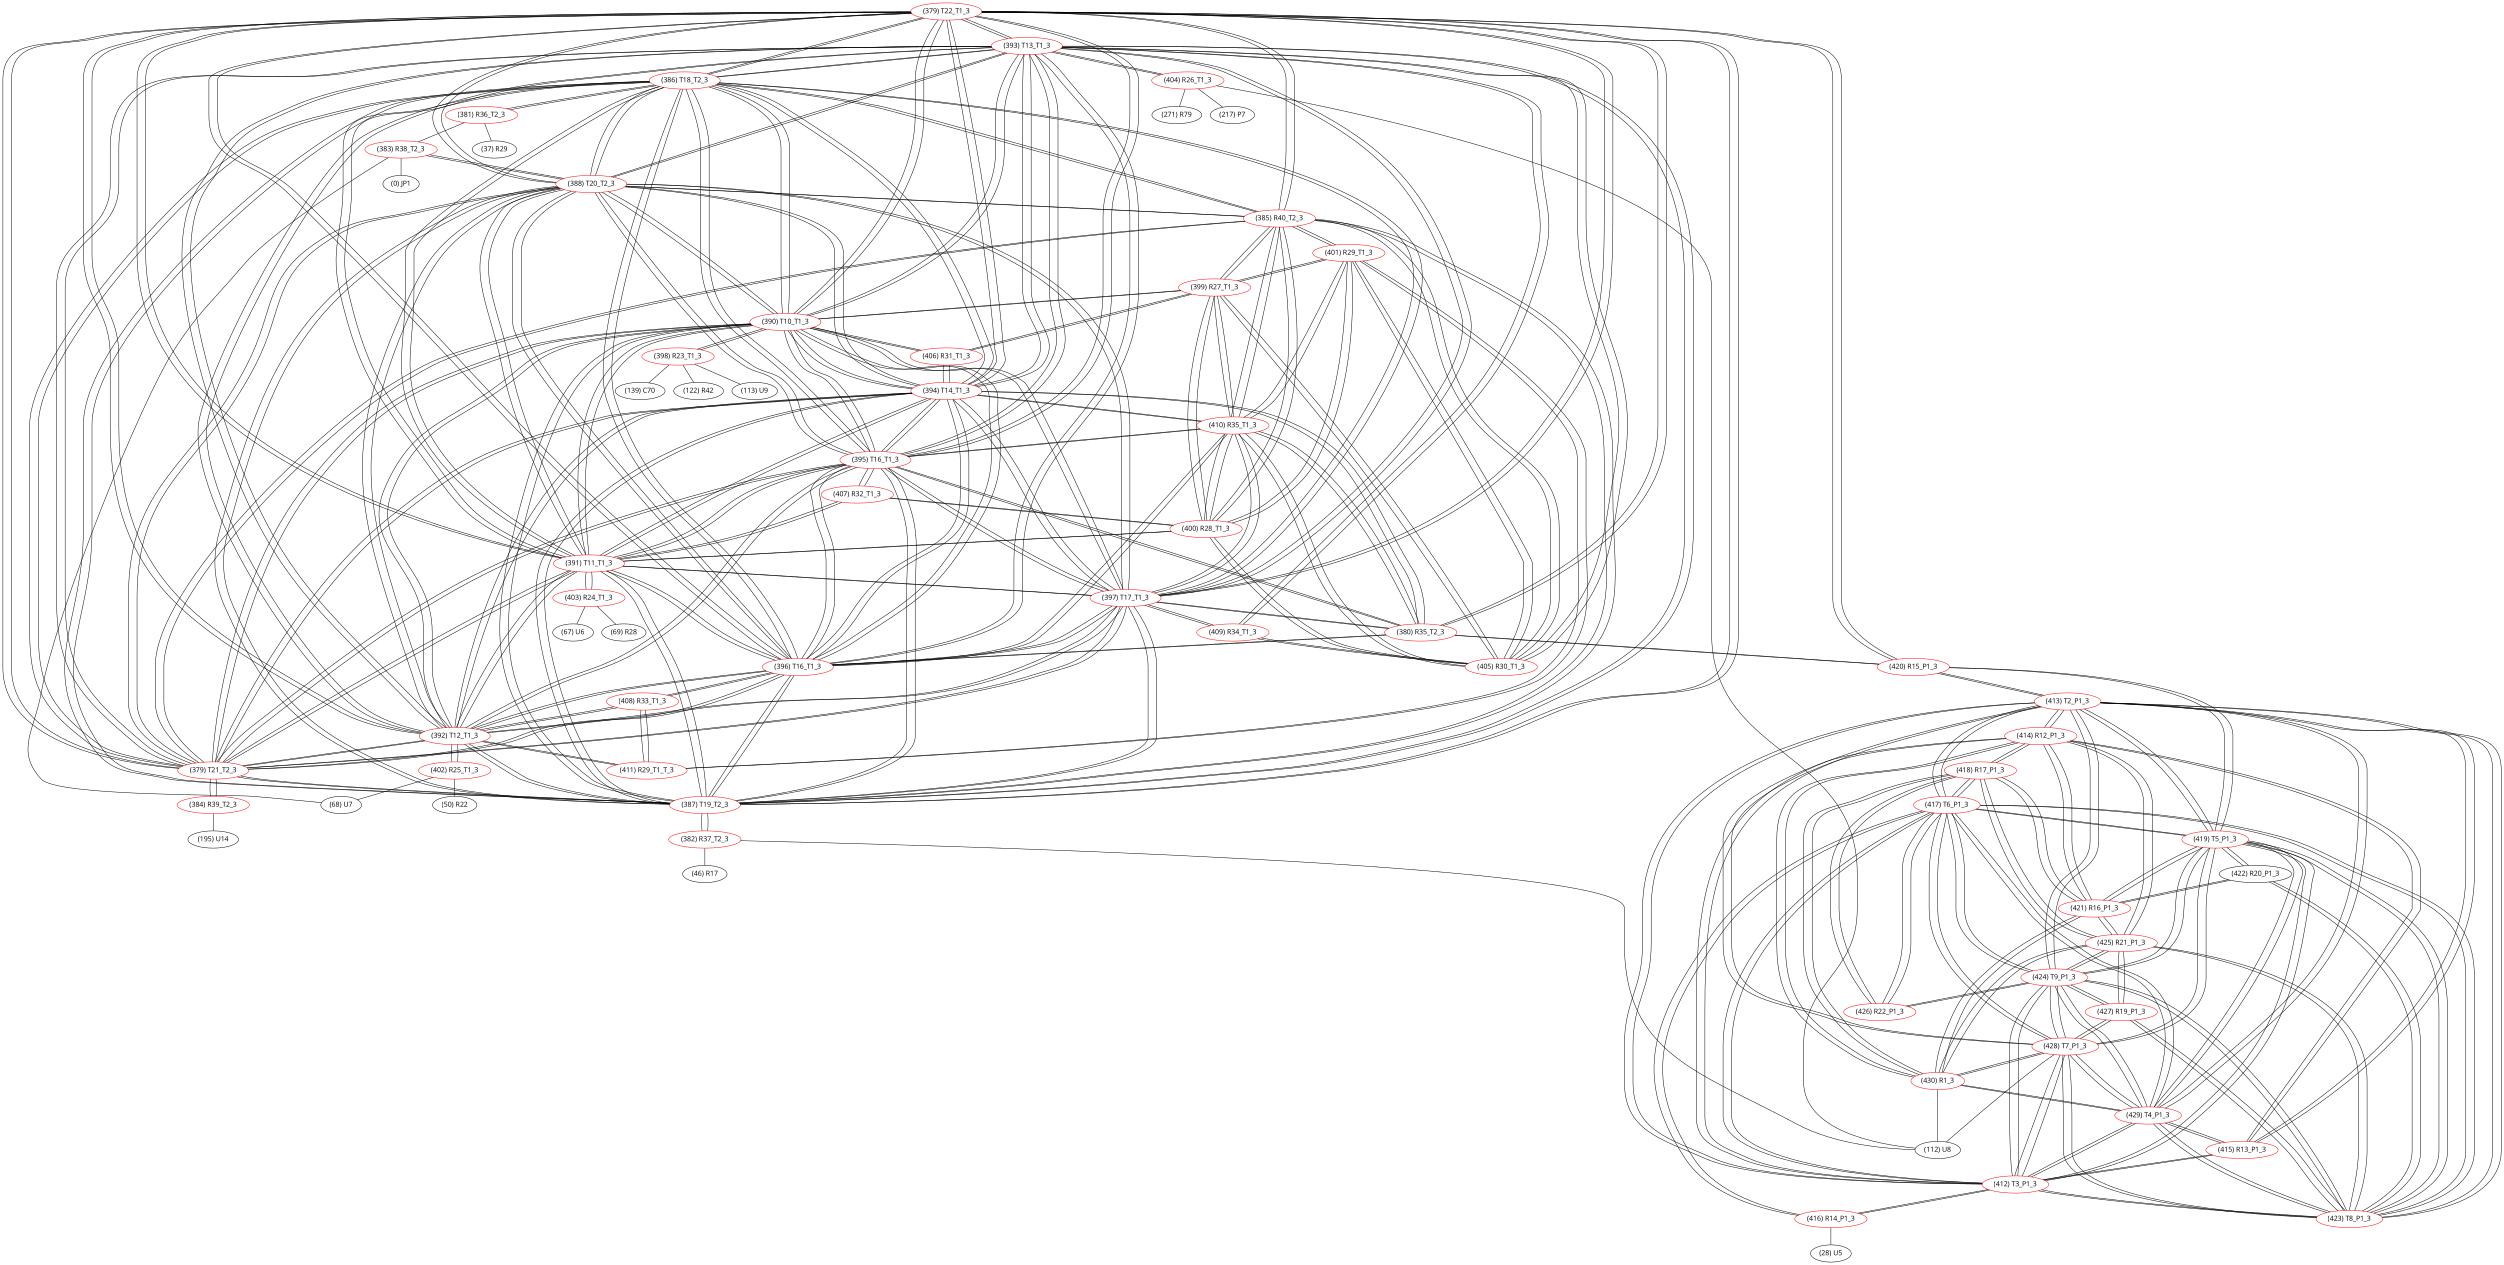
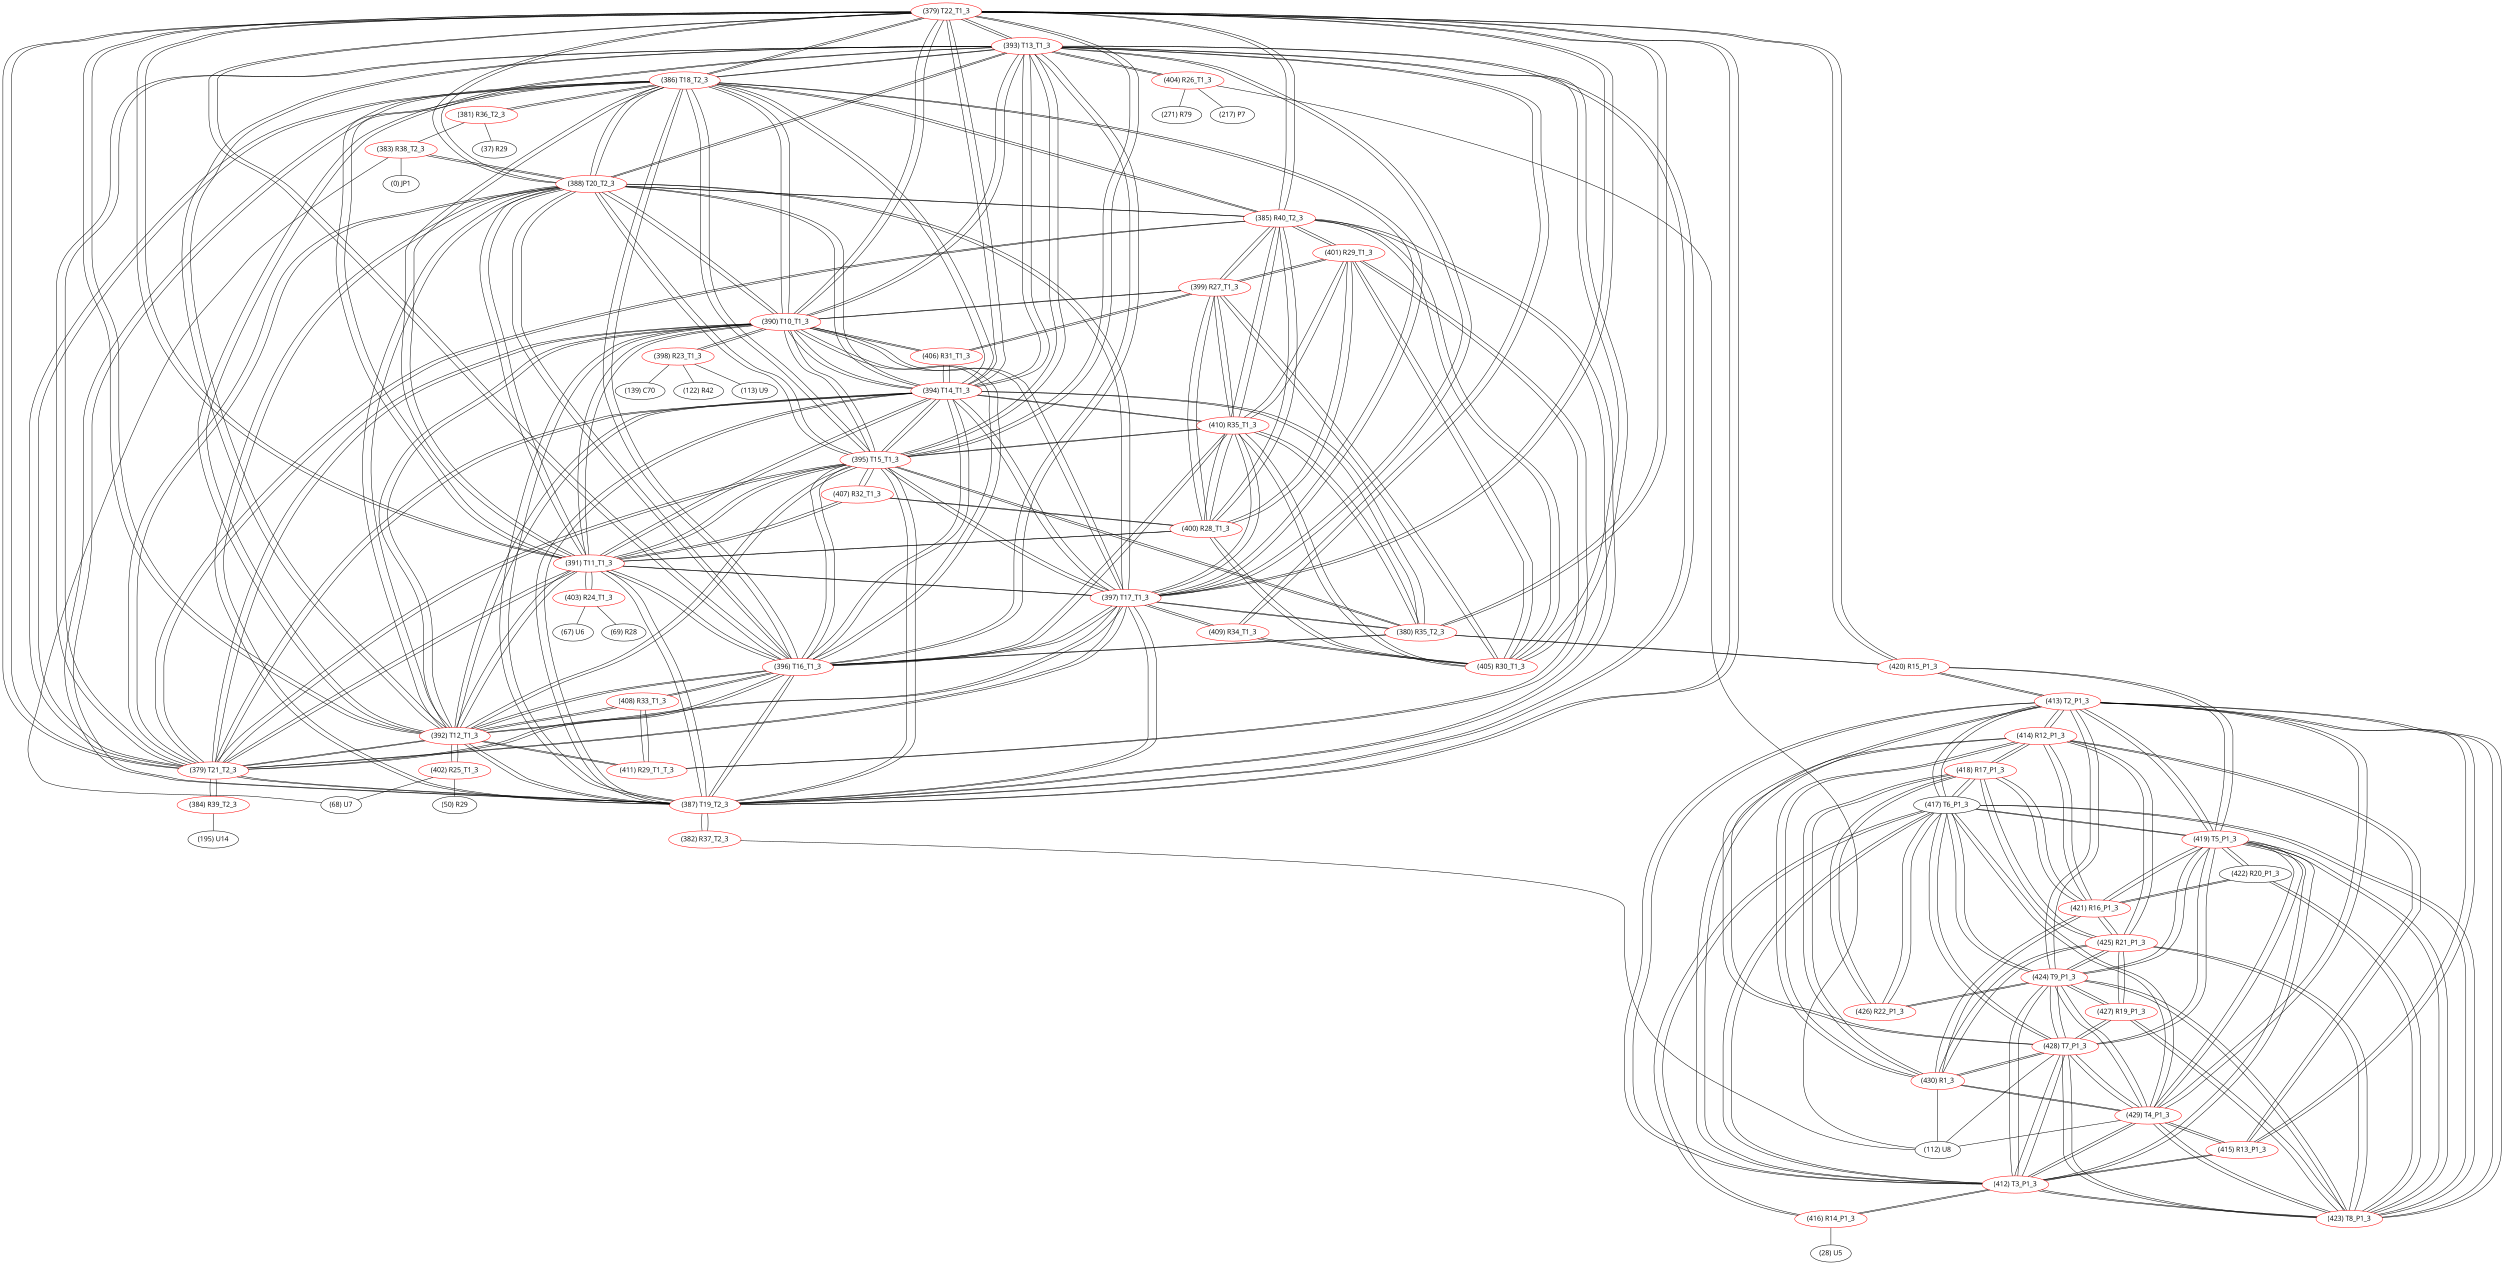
node "(395) T16_T1_3": label "(395) T16_T1_3" -> "(395) T15_T1_3"
node "(50) R22": label "(50) R22" -> "(50) R29"
node "(417) T6_P1_3": color red -> black
node "(46) R17": removed
edge "(429) T4_P1_3" -- "(112) U8": added
